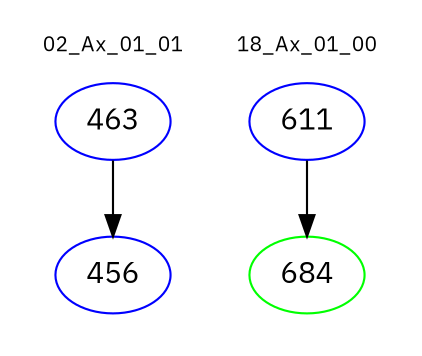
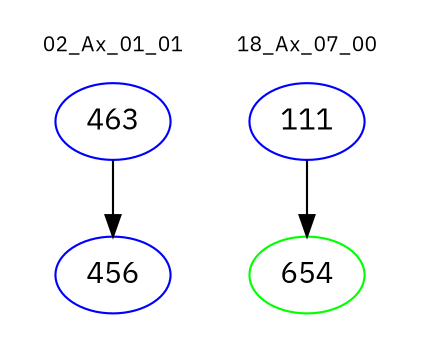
cluster "18_Ax_01_00": label "18_Ax_01_00" -> "18_Ax_07_00"
node "611": label "611" -> "111"
node "684": label "684" -> "654"
